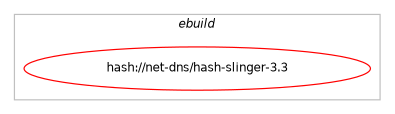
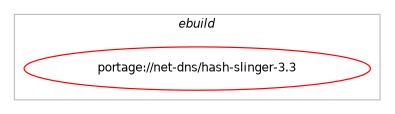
node "hash://net-dns/hash-slinger-3.3": label "hash://net-dns/hash-slinger-3.3" -> "portage://net-dns/hash-slinger-3.3"
